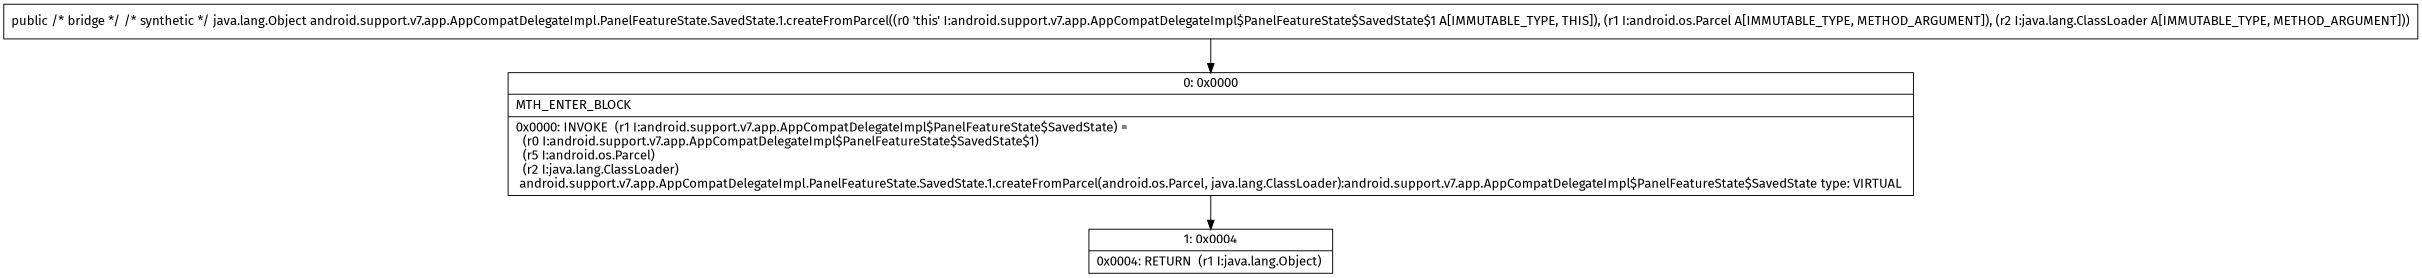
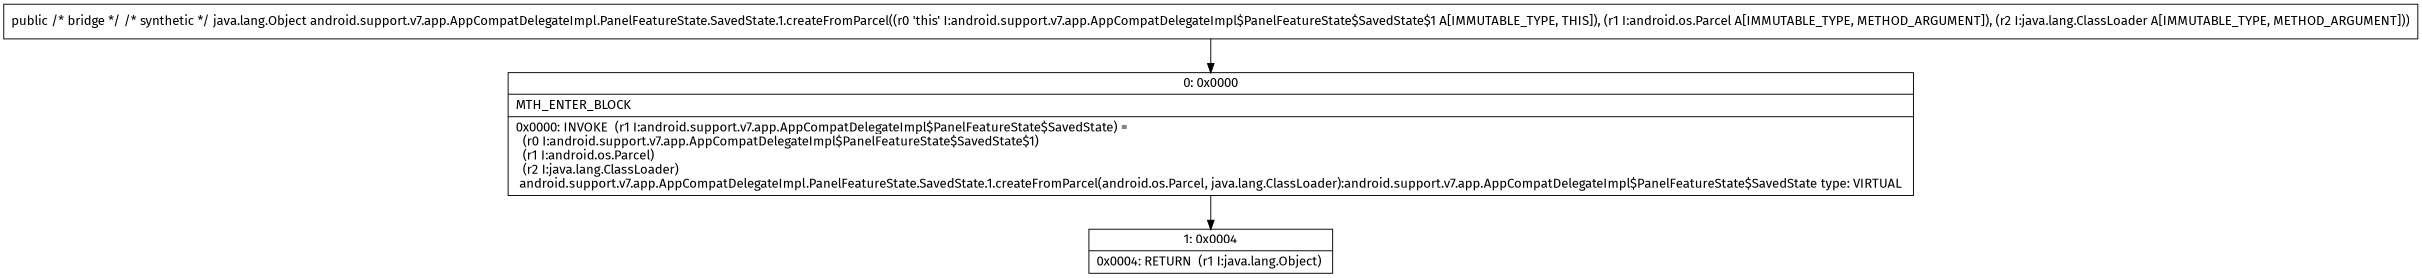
node "0: 0x0000": text "(r5 I:android.os.Parcel)" -> "(r1 I:android.os.Parcel)"
